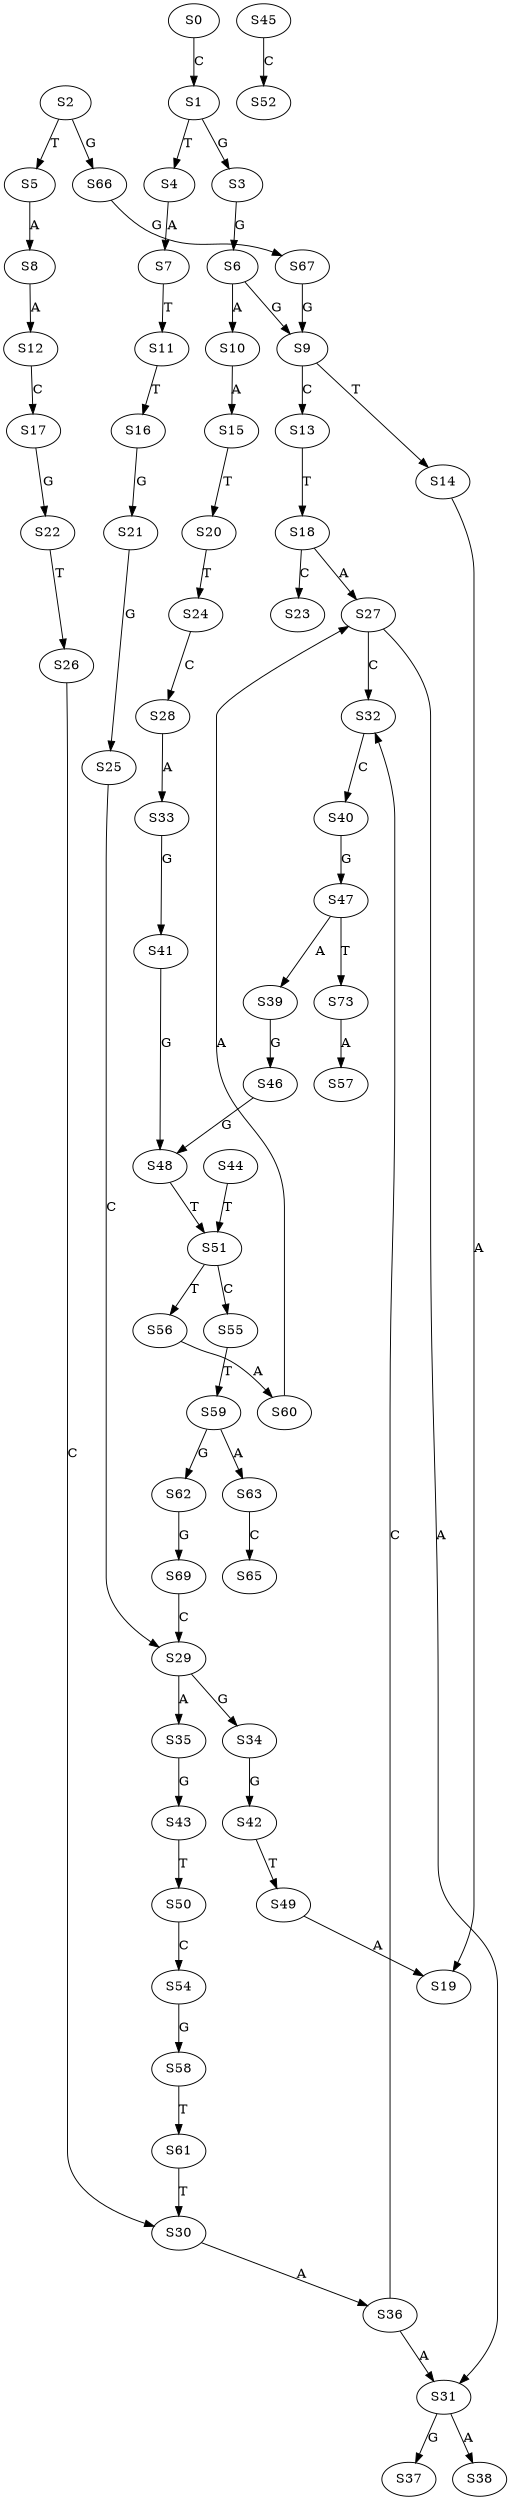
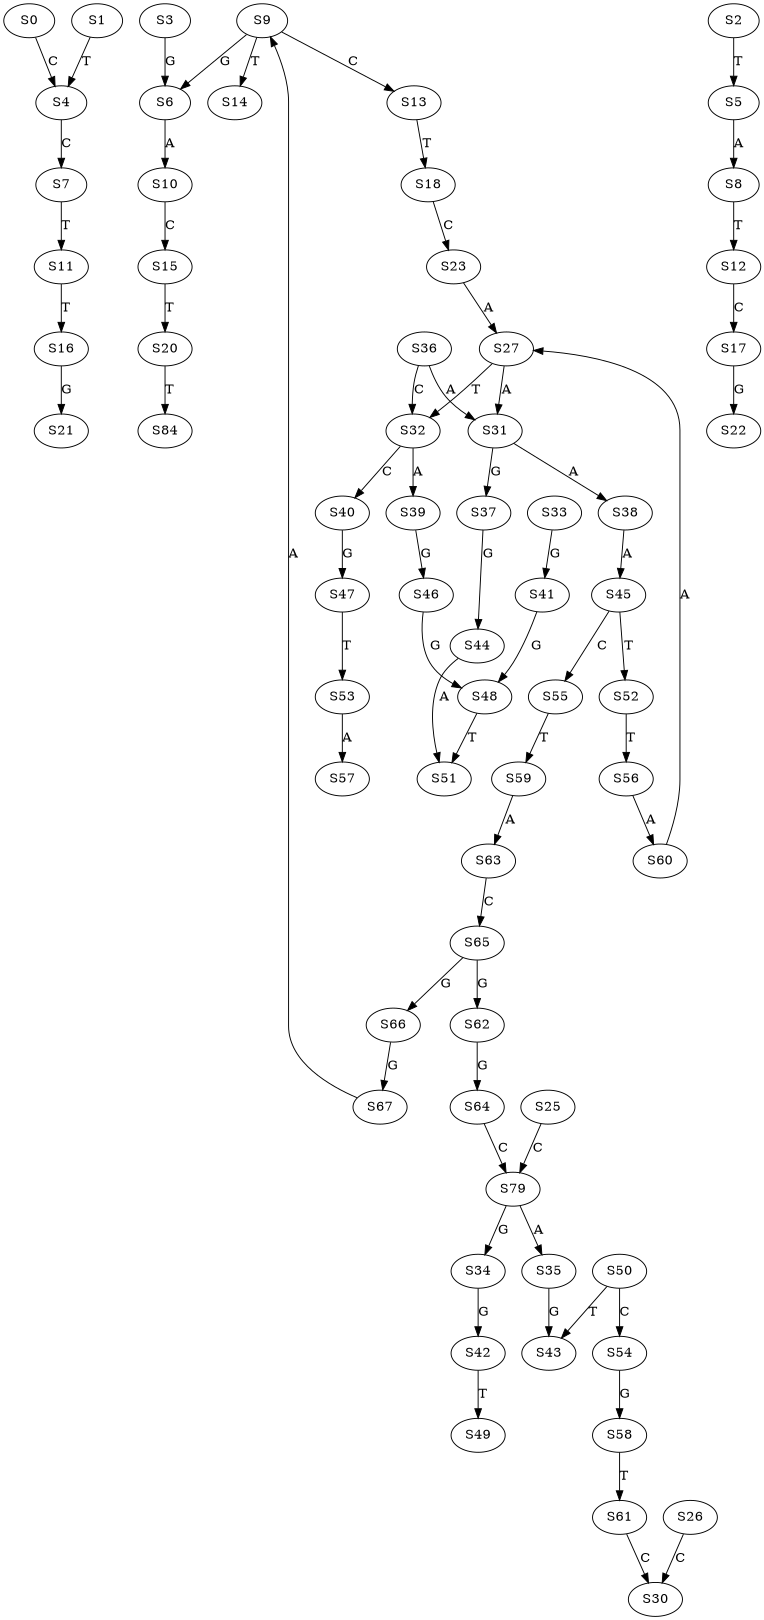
edge "S0" -> "S1": now "S0" -> "S4"
edge "S45" -> "S52": label "C" -> "T"
edge "S2" -> "S66": now "S65" -> "S66"
edge "S1" -> "S3": removed, label "G"
edge "S4" -> "S7": label "A" -> "C"
edge "S6" -> "S9": reversed
edge "S8" -> "S12": label "A" -> "T"
edge "S67" -> "S9": label "G" -> "A"
edge "S10" -> "S15": label "A" -> "C"
edge "S38" -> "S45": added, label "A"
edge "S18" -> "S27": now "S23" -> "S27"
edge "S37" -> "S44": added, label "G"
edge "S22" -> "S26": removed, label "T"
node "S24": label "S24" -> "S84"
edge "S21" -> "S25": removed, label "G"
edge "S27" -> "S32": label "C" -> "T"
node "S28": removed
edge "S47" -> "S39": now "S32" -> "S39"
node "S73": label "S73" -> "S53"
edge "S44" -> "S51": label "T" -> "A"
edge "S51" -> "S55": now "S45" -> "S55"
edge "S51" -> "S56": now "S52" -> "S56"
edge "S59" -> "S62": now "S65" -> "S62"
node "S69": label "S69" -> "S64"
node "S29": label "S29" -> "S79"
edge "S43" -> "S50": reversed
node "S19": removed
edge "S61" -> "S30": label "T" -> "C"
edge "S30" -> "S36": removed, label "A"
